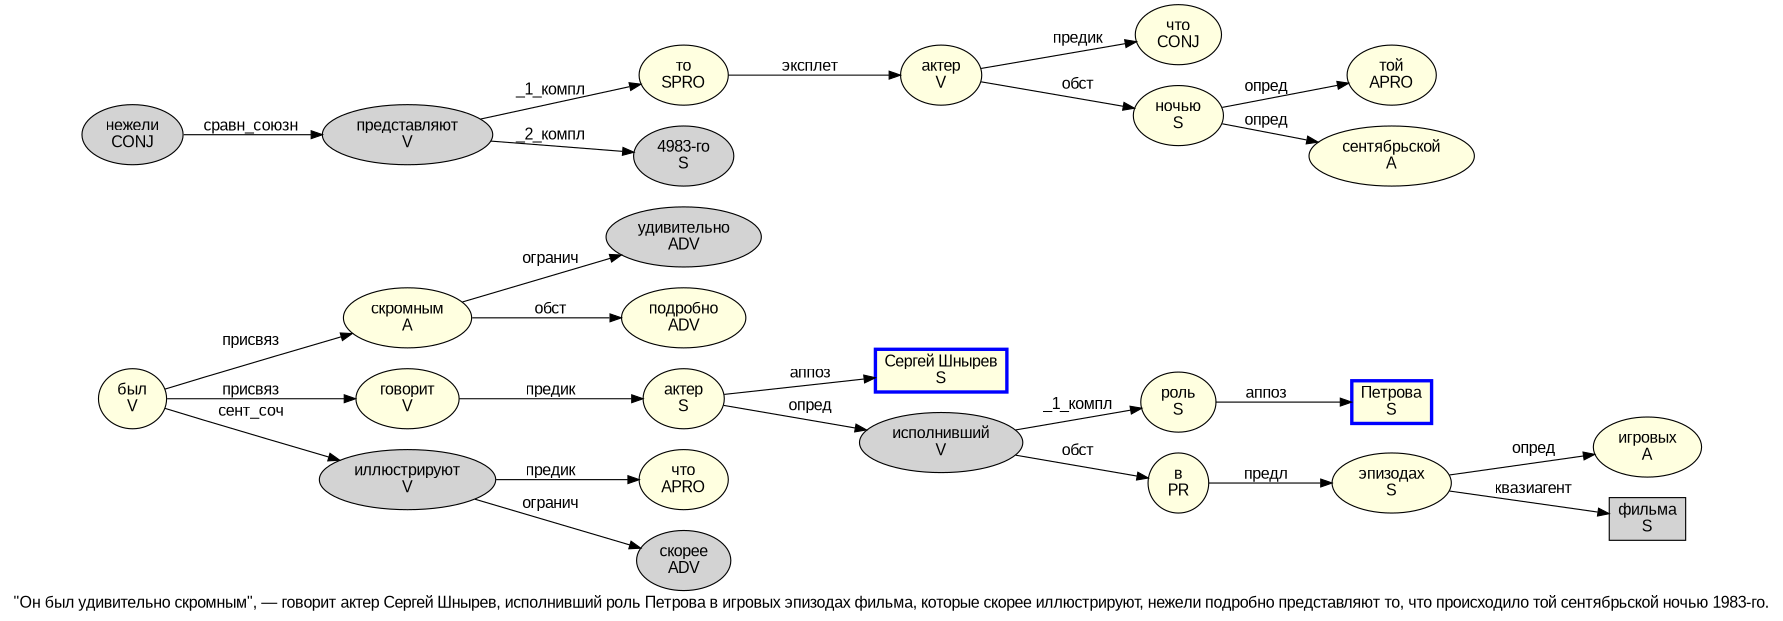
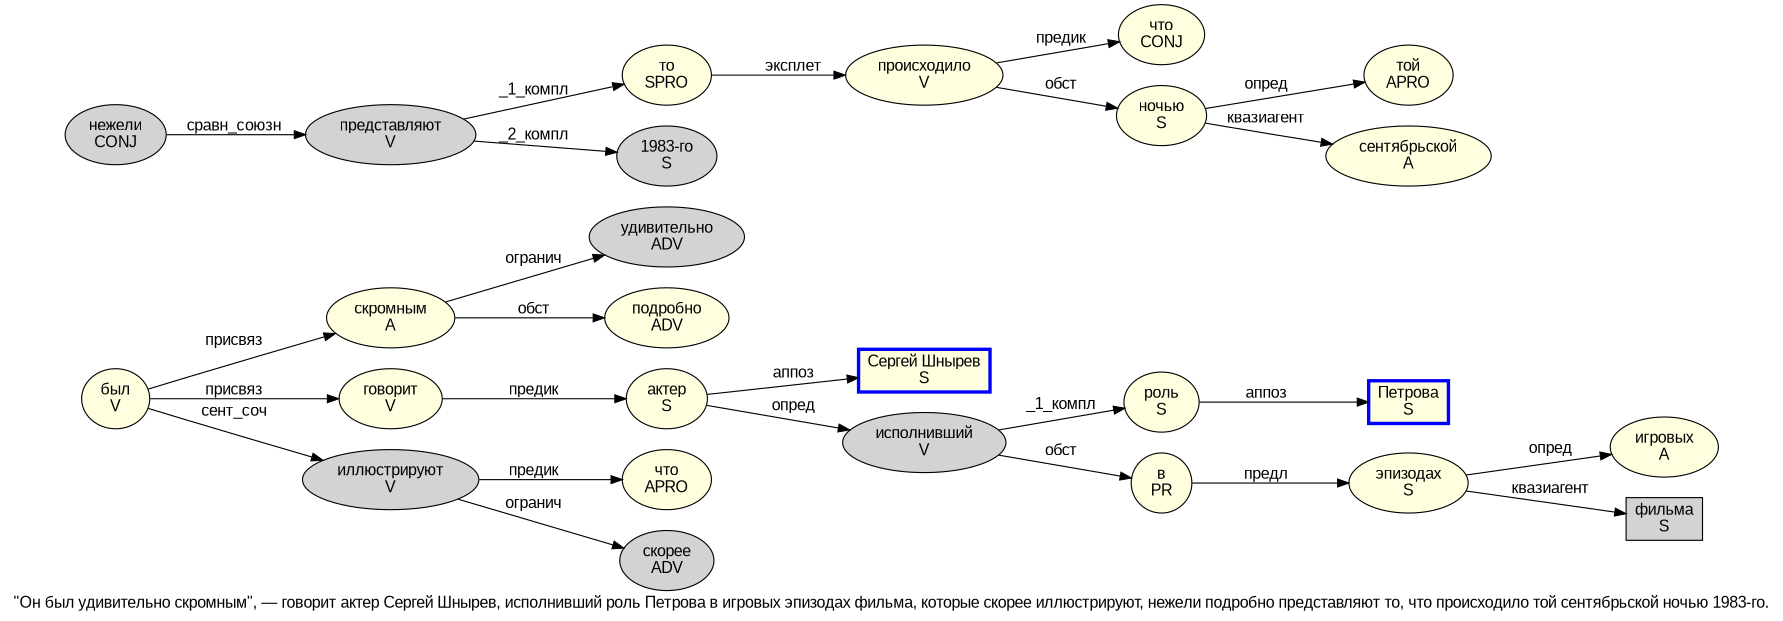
node "актер V": label "актер V" -> "происходило V"
edge "ночью S" -> "сентябрьской A": label "опред" -> "квазиагент"
node "4983-го S": label "4983-го S" -> "1983-го S"
